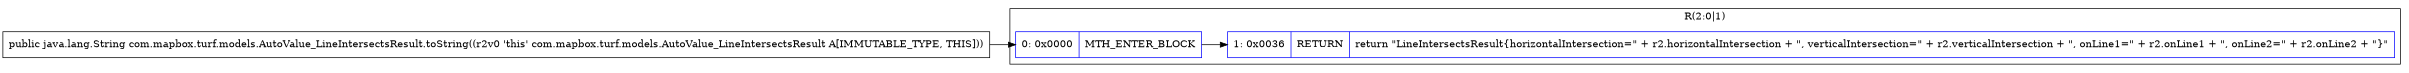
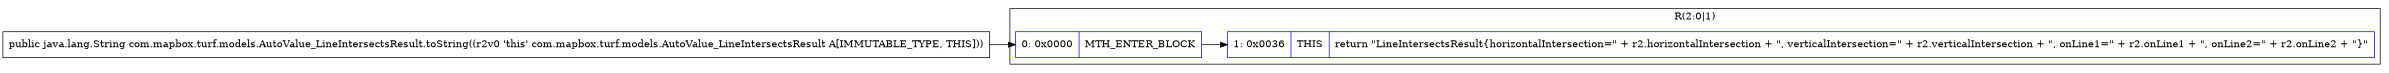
node "1: 0x0036": text "RETURN" -> "THIS"
